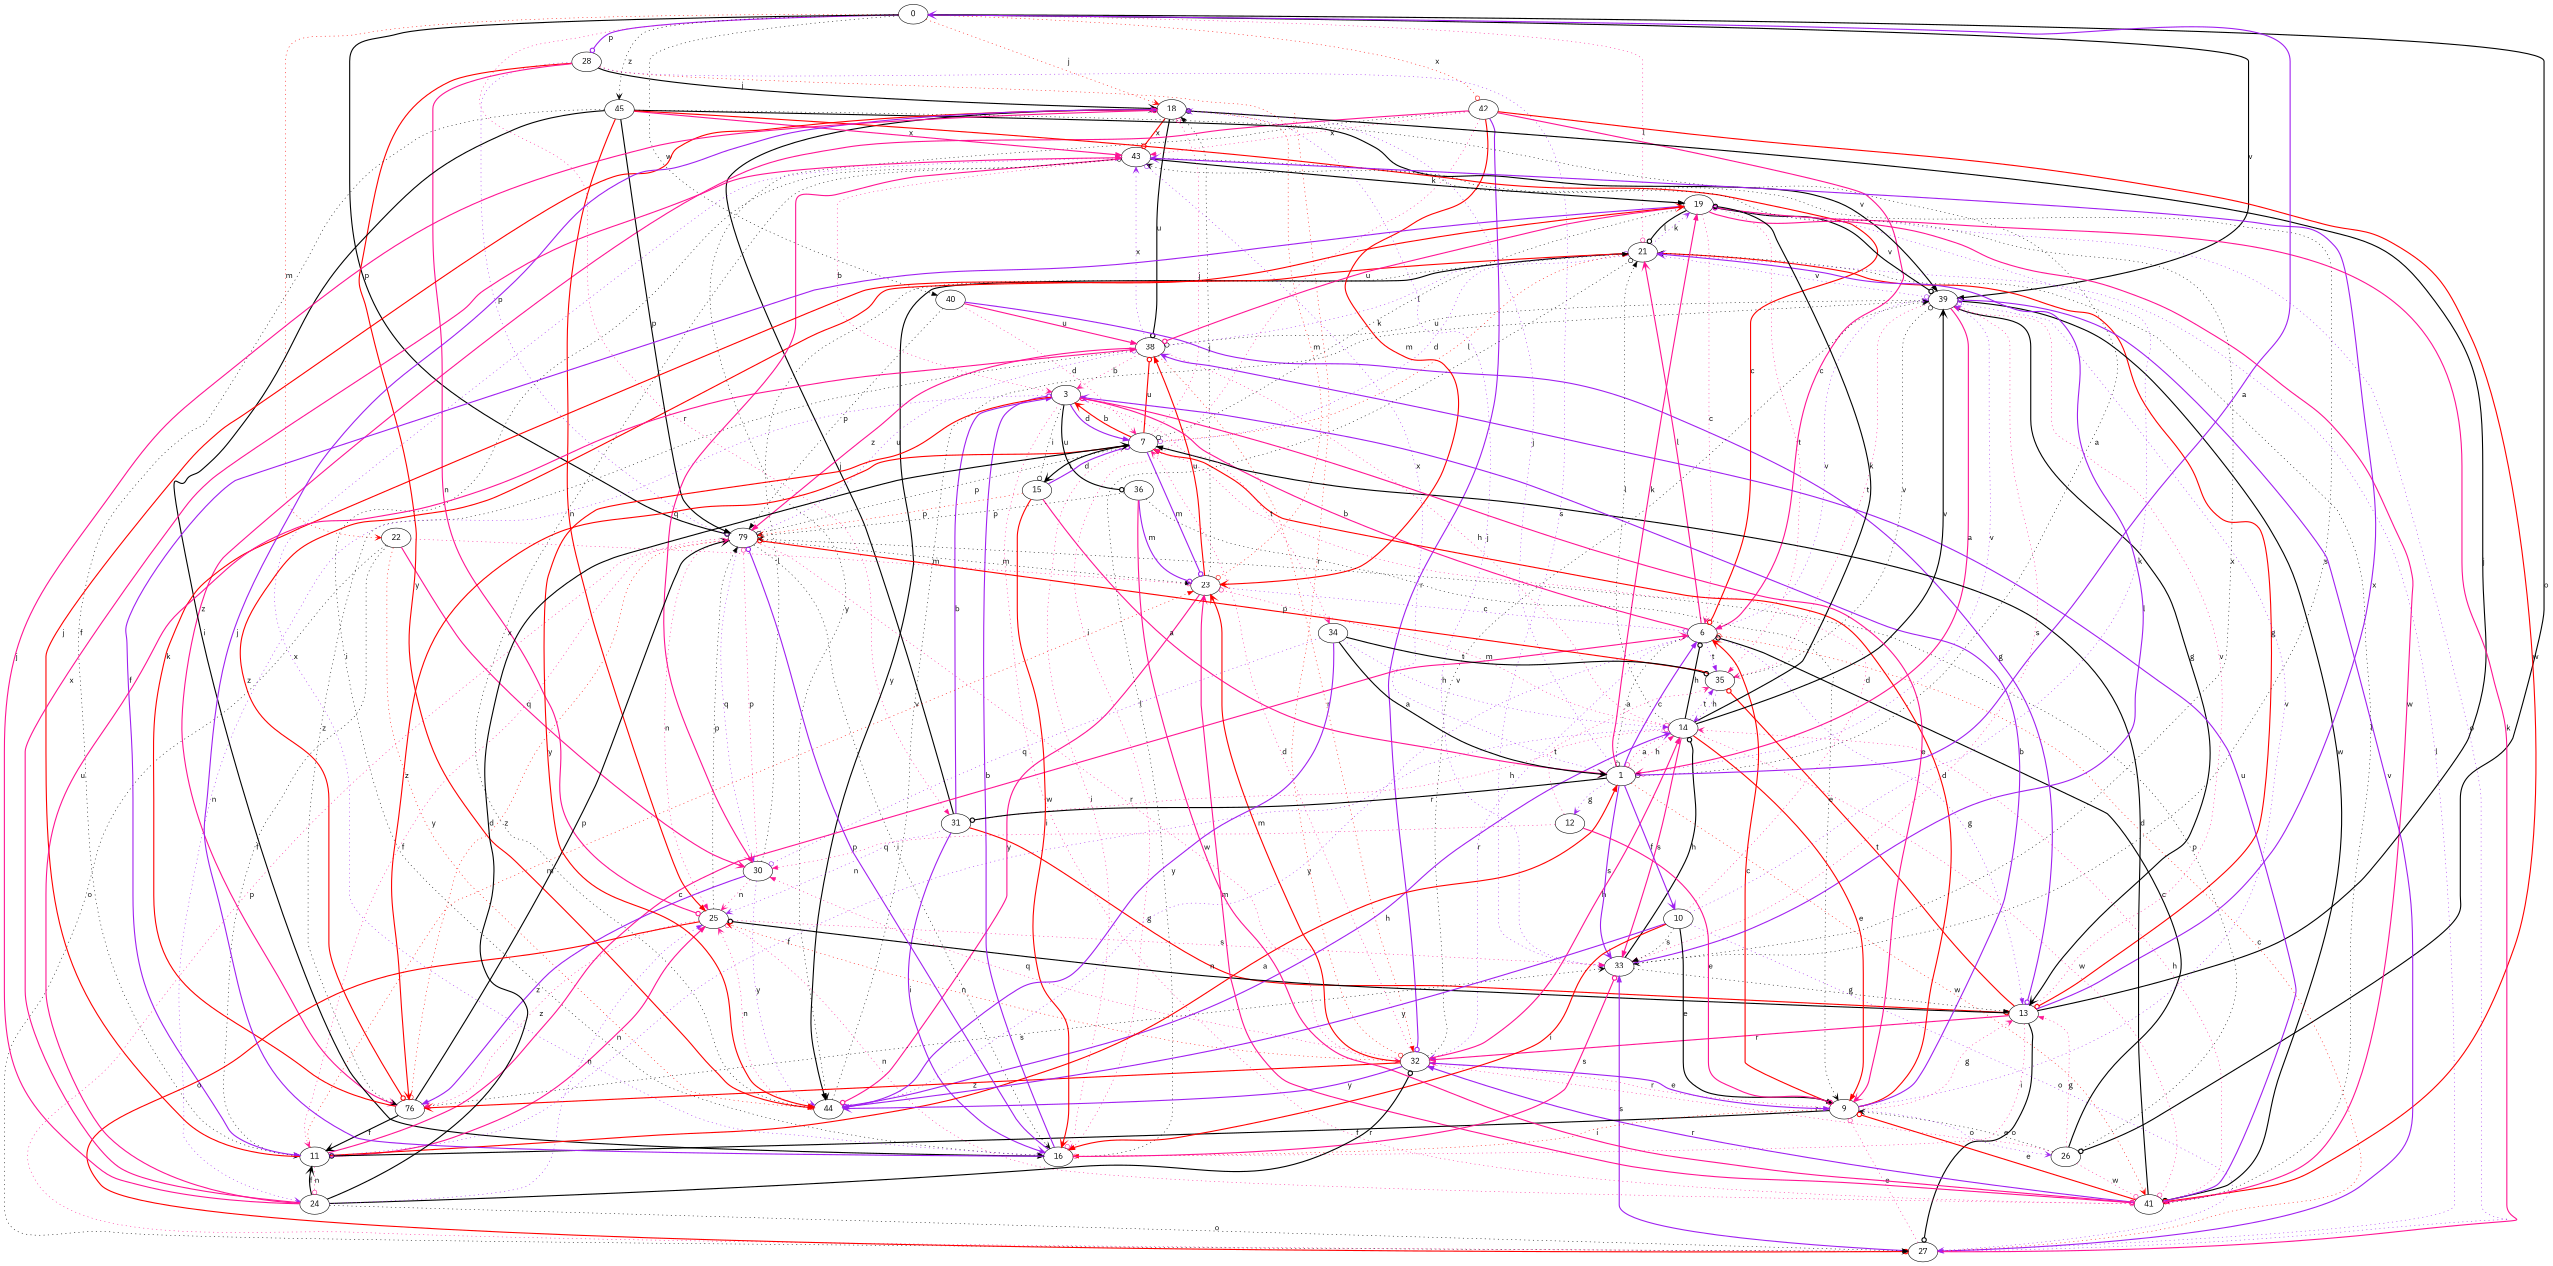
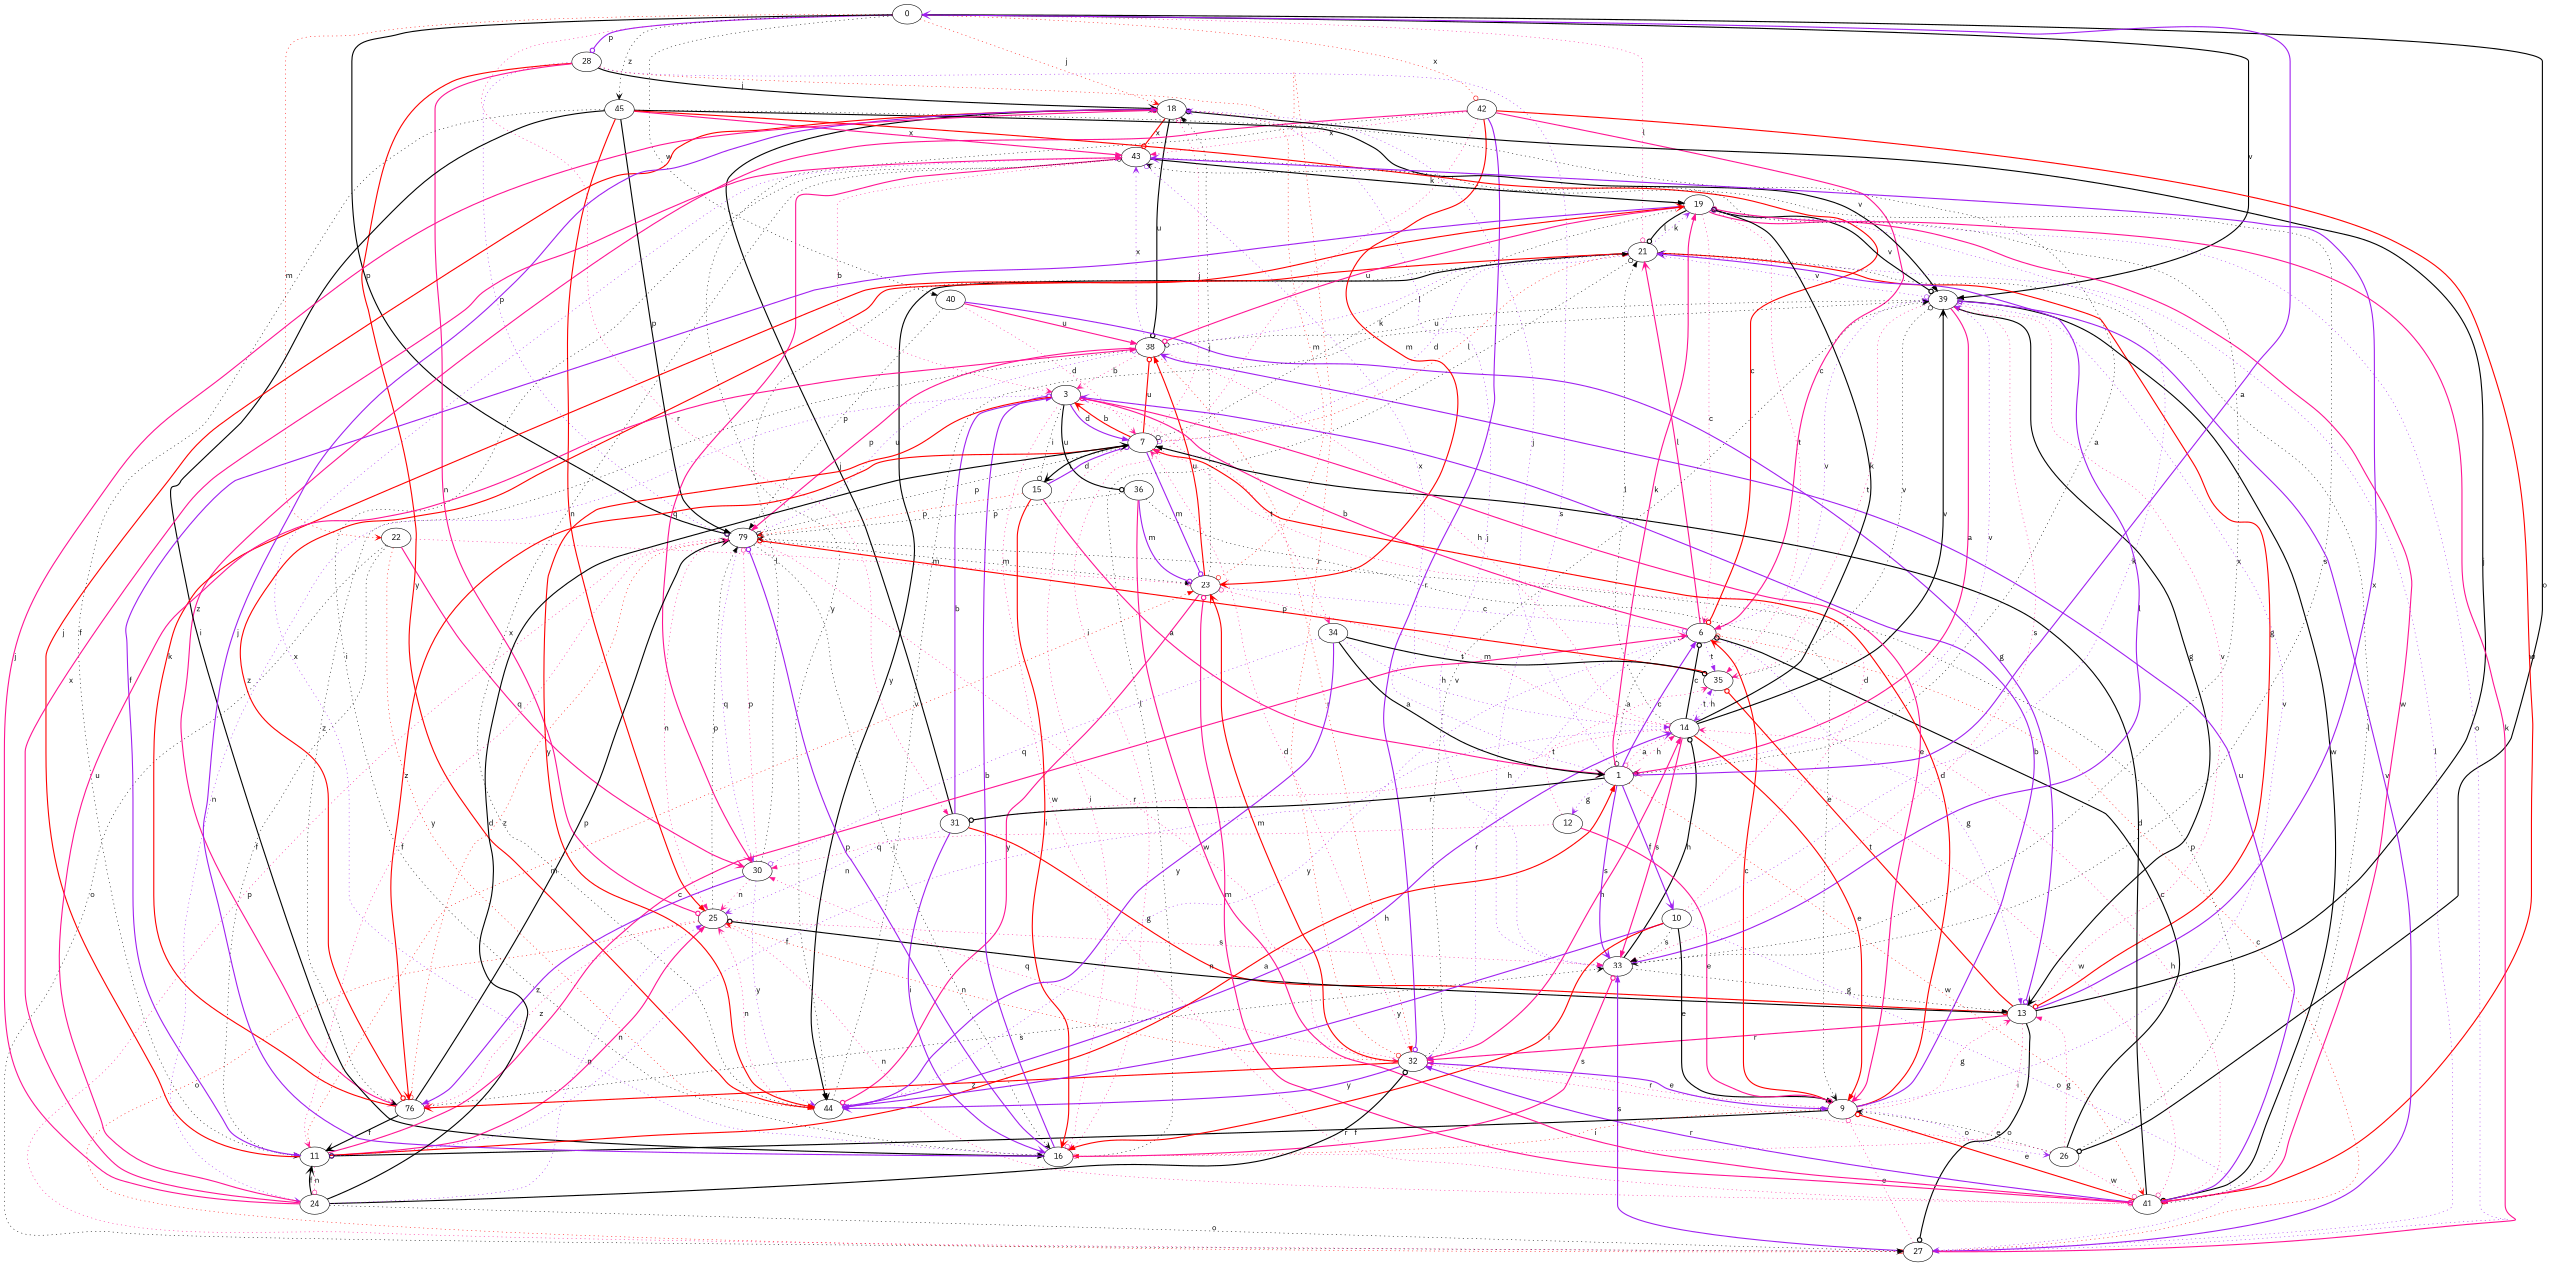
edge "38" -> "79": label "z" -> "p"
edge "14" -> "6": label "h" -> "c"
edge "41" -> "23": arrowhead vee -> odot
edge "25" -> "27": style bold -> dotted
